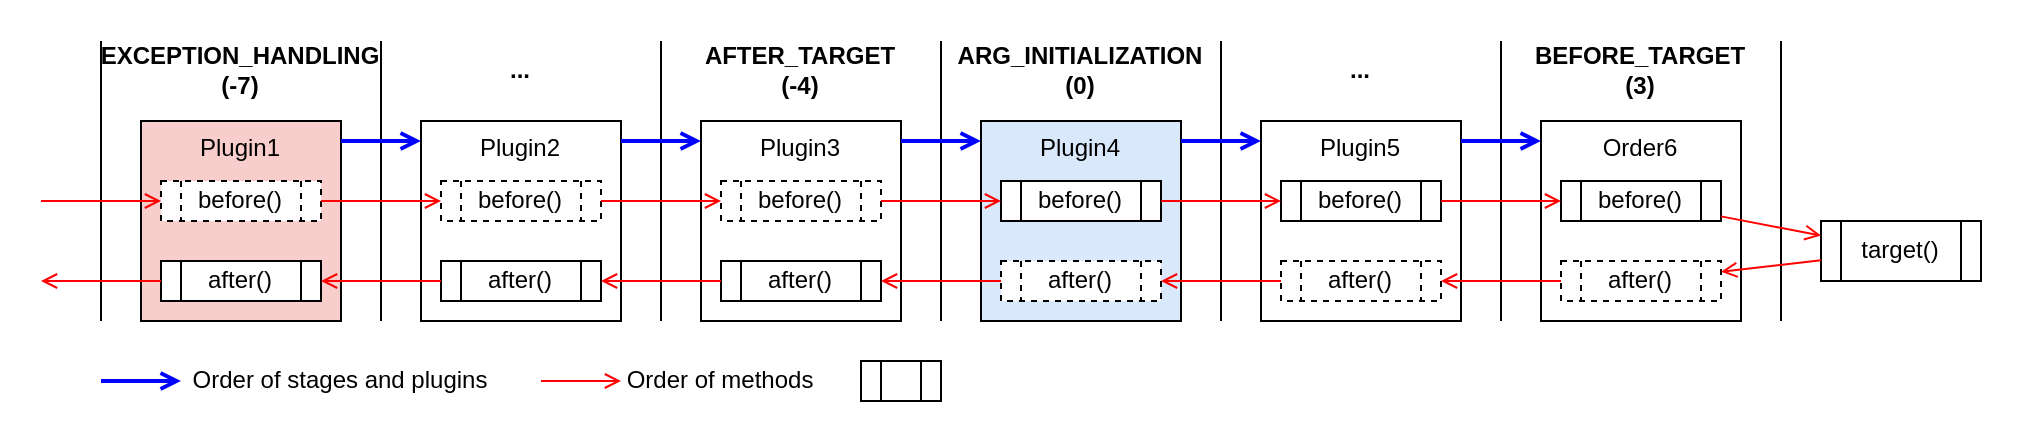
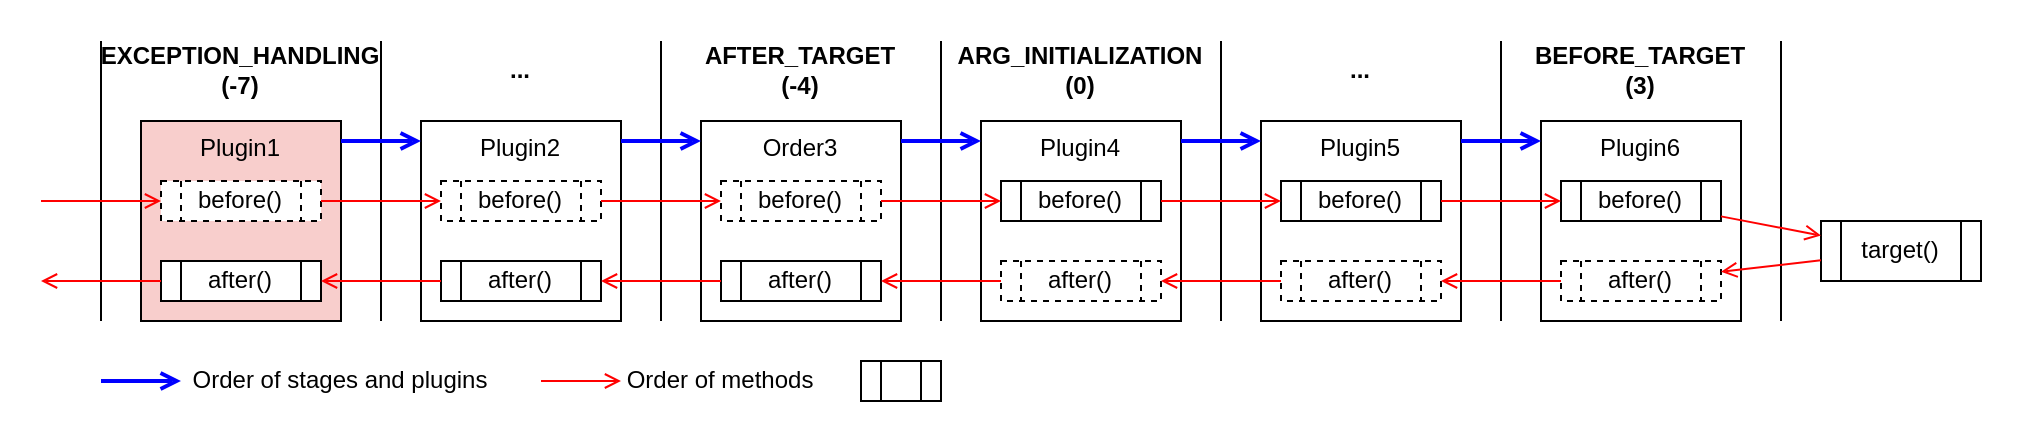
node "Plugin3": label "Plugin3" -> "Order3"
node "Plugin4": fillcolor #dae8fc -> #ffffff
node "Order6": label "Order6" -> "Plugin6"
